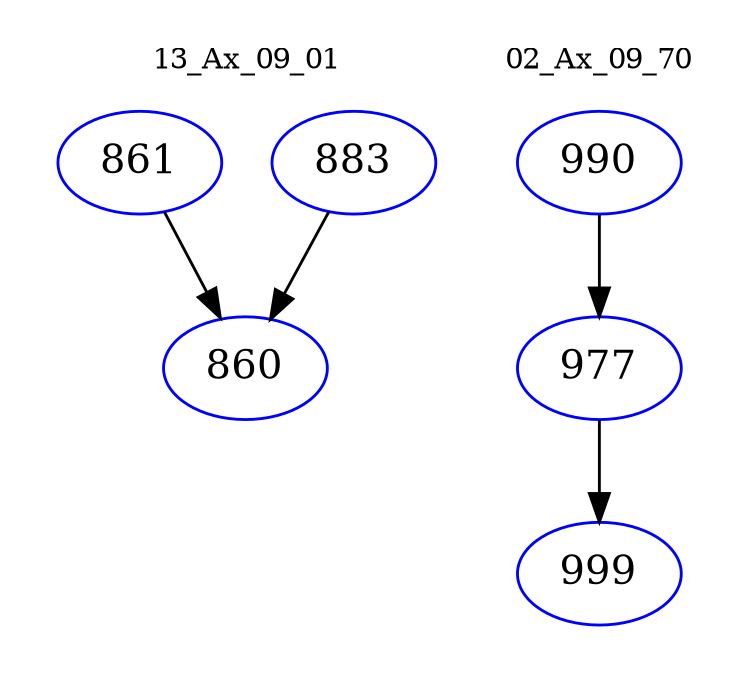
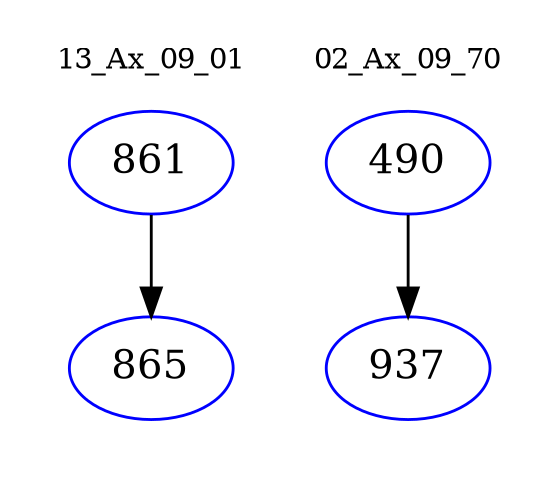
node "883": removed
node "990": label "990" -> "490"
node "860": label "860" -> "865"
node "977": label "977" -> "937"
node "999": removed
